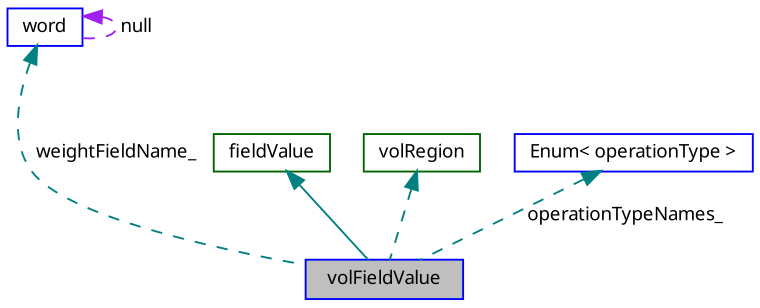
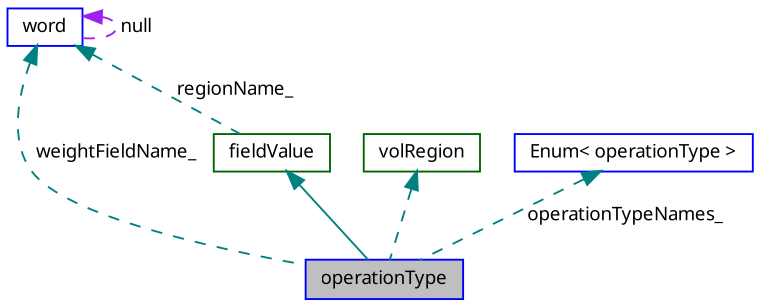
edge "fieldValue" -> "word": added, label "regionName_"
node "volFieldValue": label "volFieldValue" -> "operationType"
